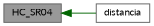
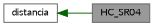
edge "distancia" -> "HC_SR04": reversed
